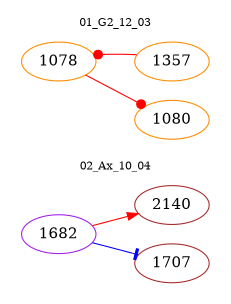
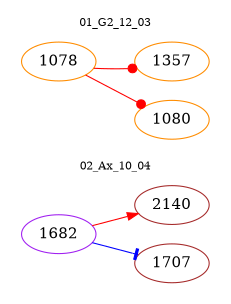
edge "1357" -> "1078": reversed
